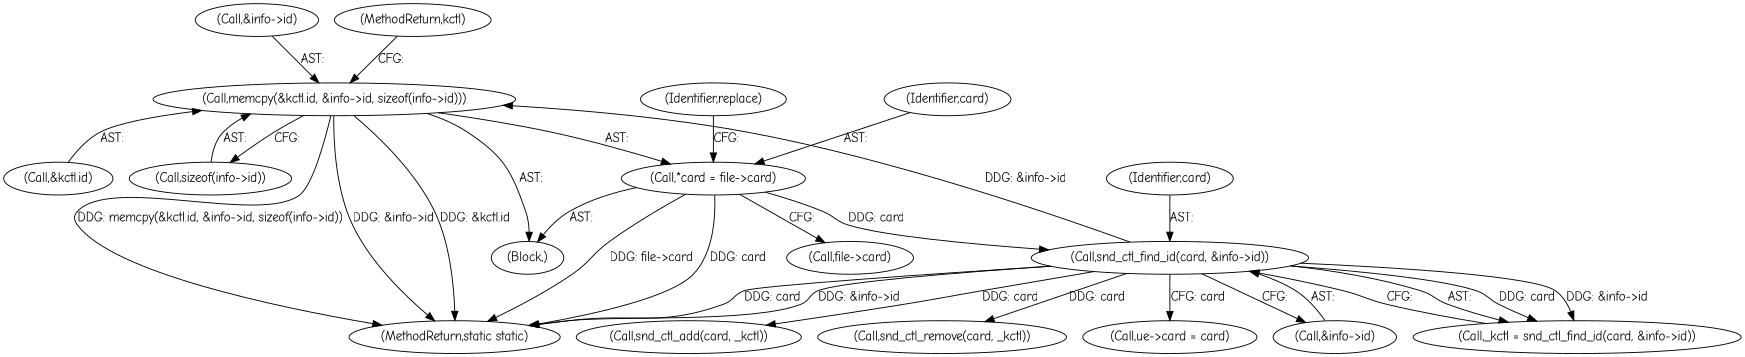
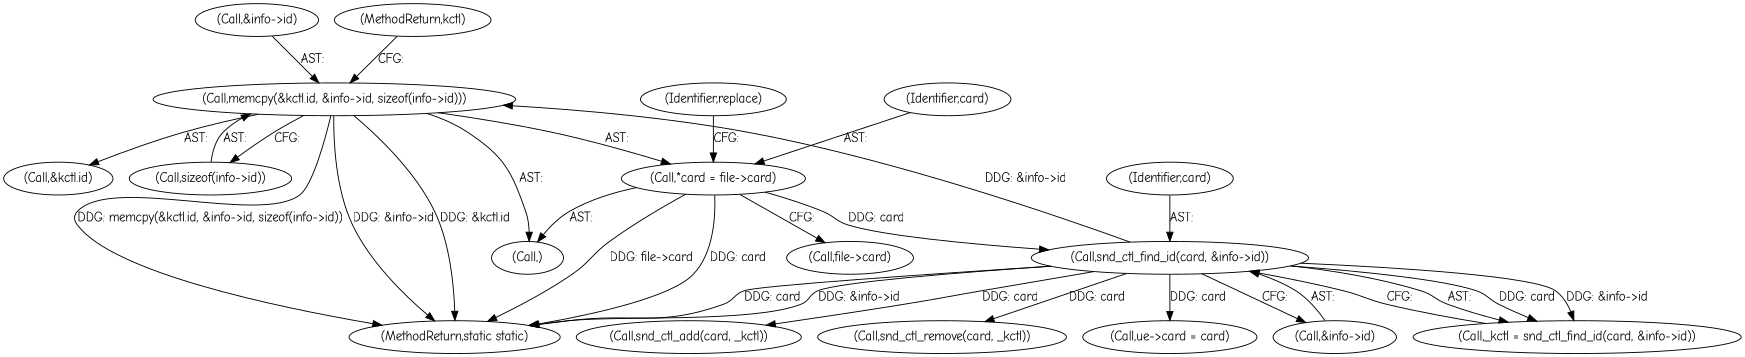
edge "(Call,&kctl.id)" -> "(Call,memcpy(&kctl.id, &info->id, sizeof(info->id)))": reversed
node "(Block,)": label "(Block,)" -> "(Call,)"
edge "(Call,snd_ctl_find_id(card, &info->id))" -> "(Call,ue->card = card)": label "CFG: card" -> "DDG: card"
